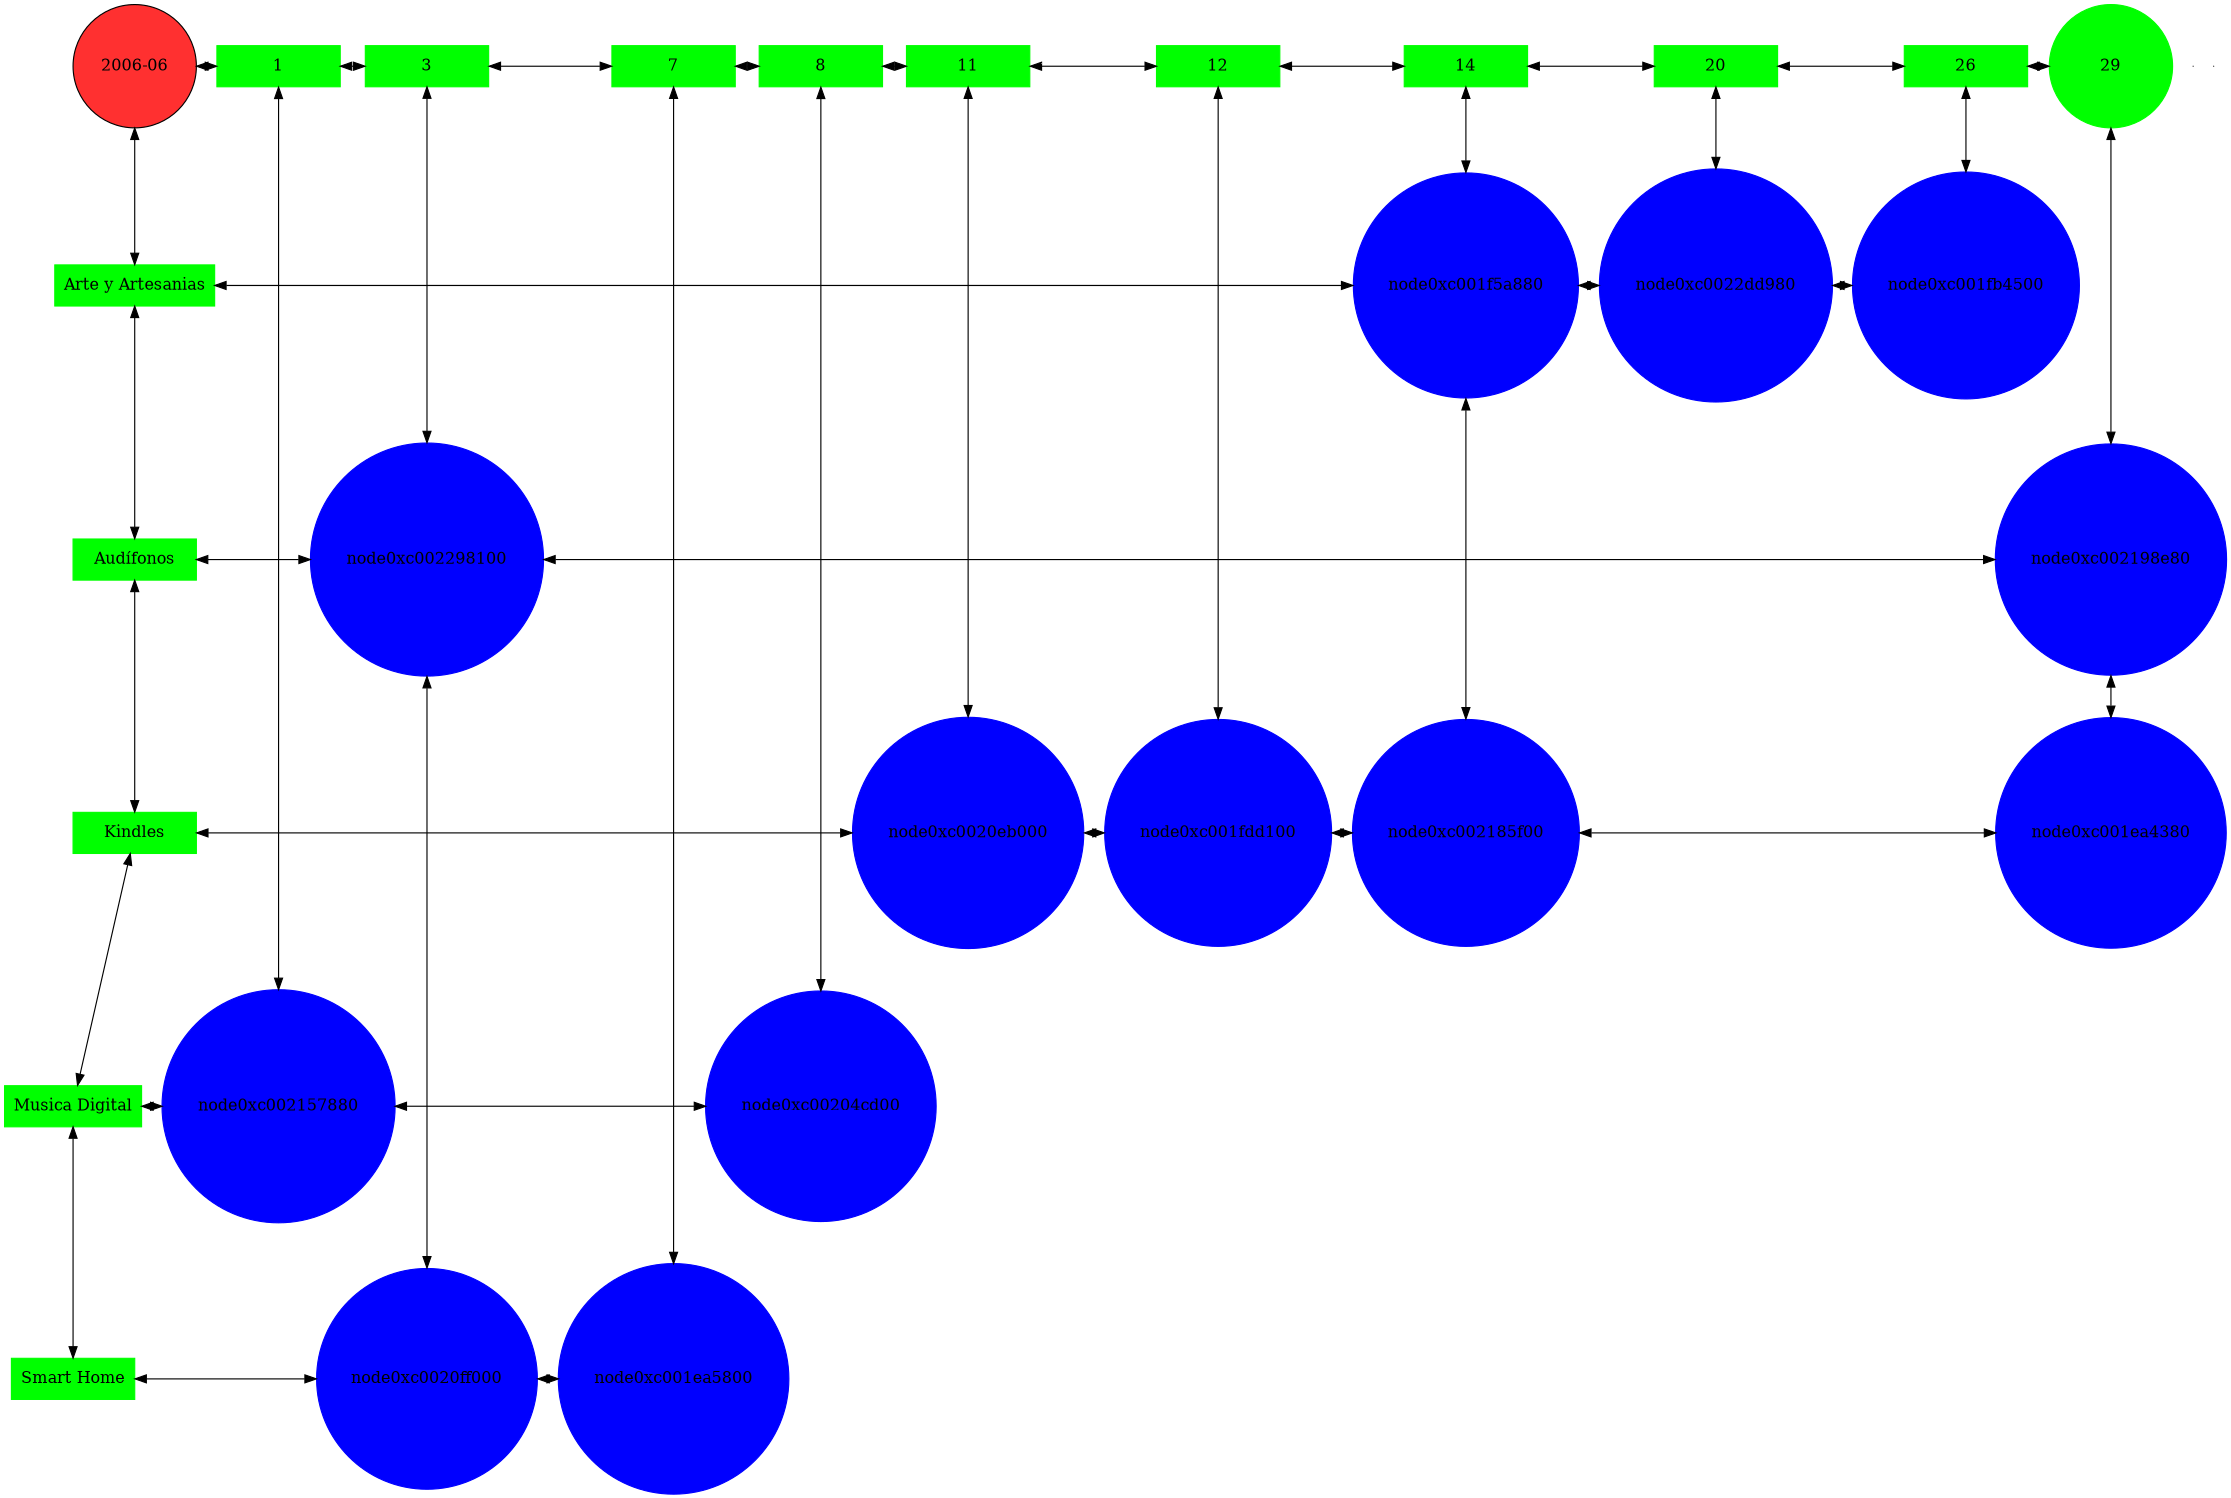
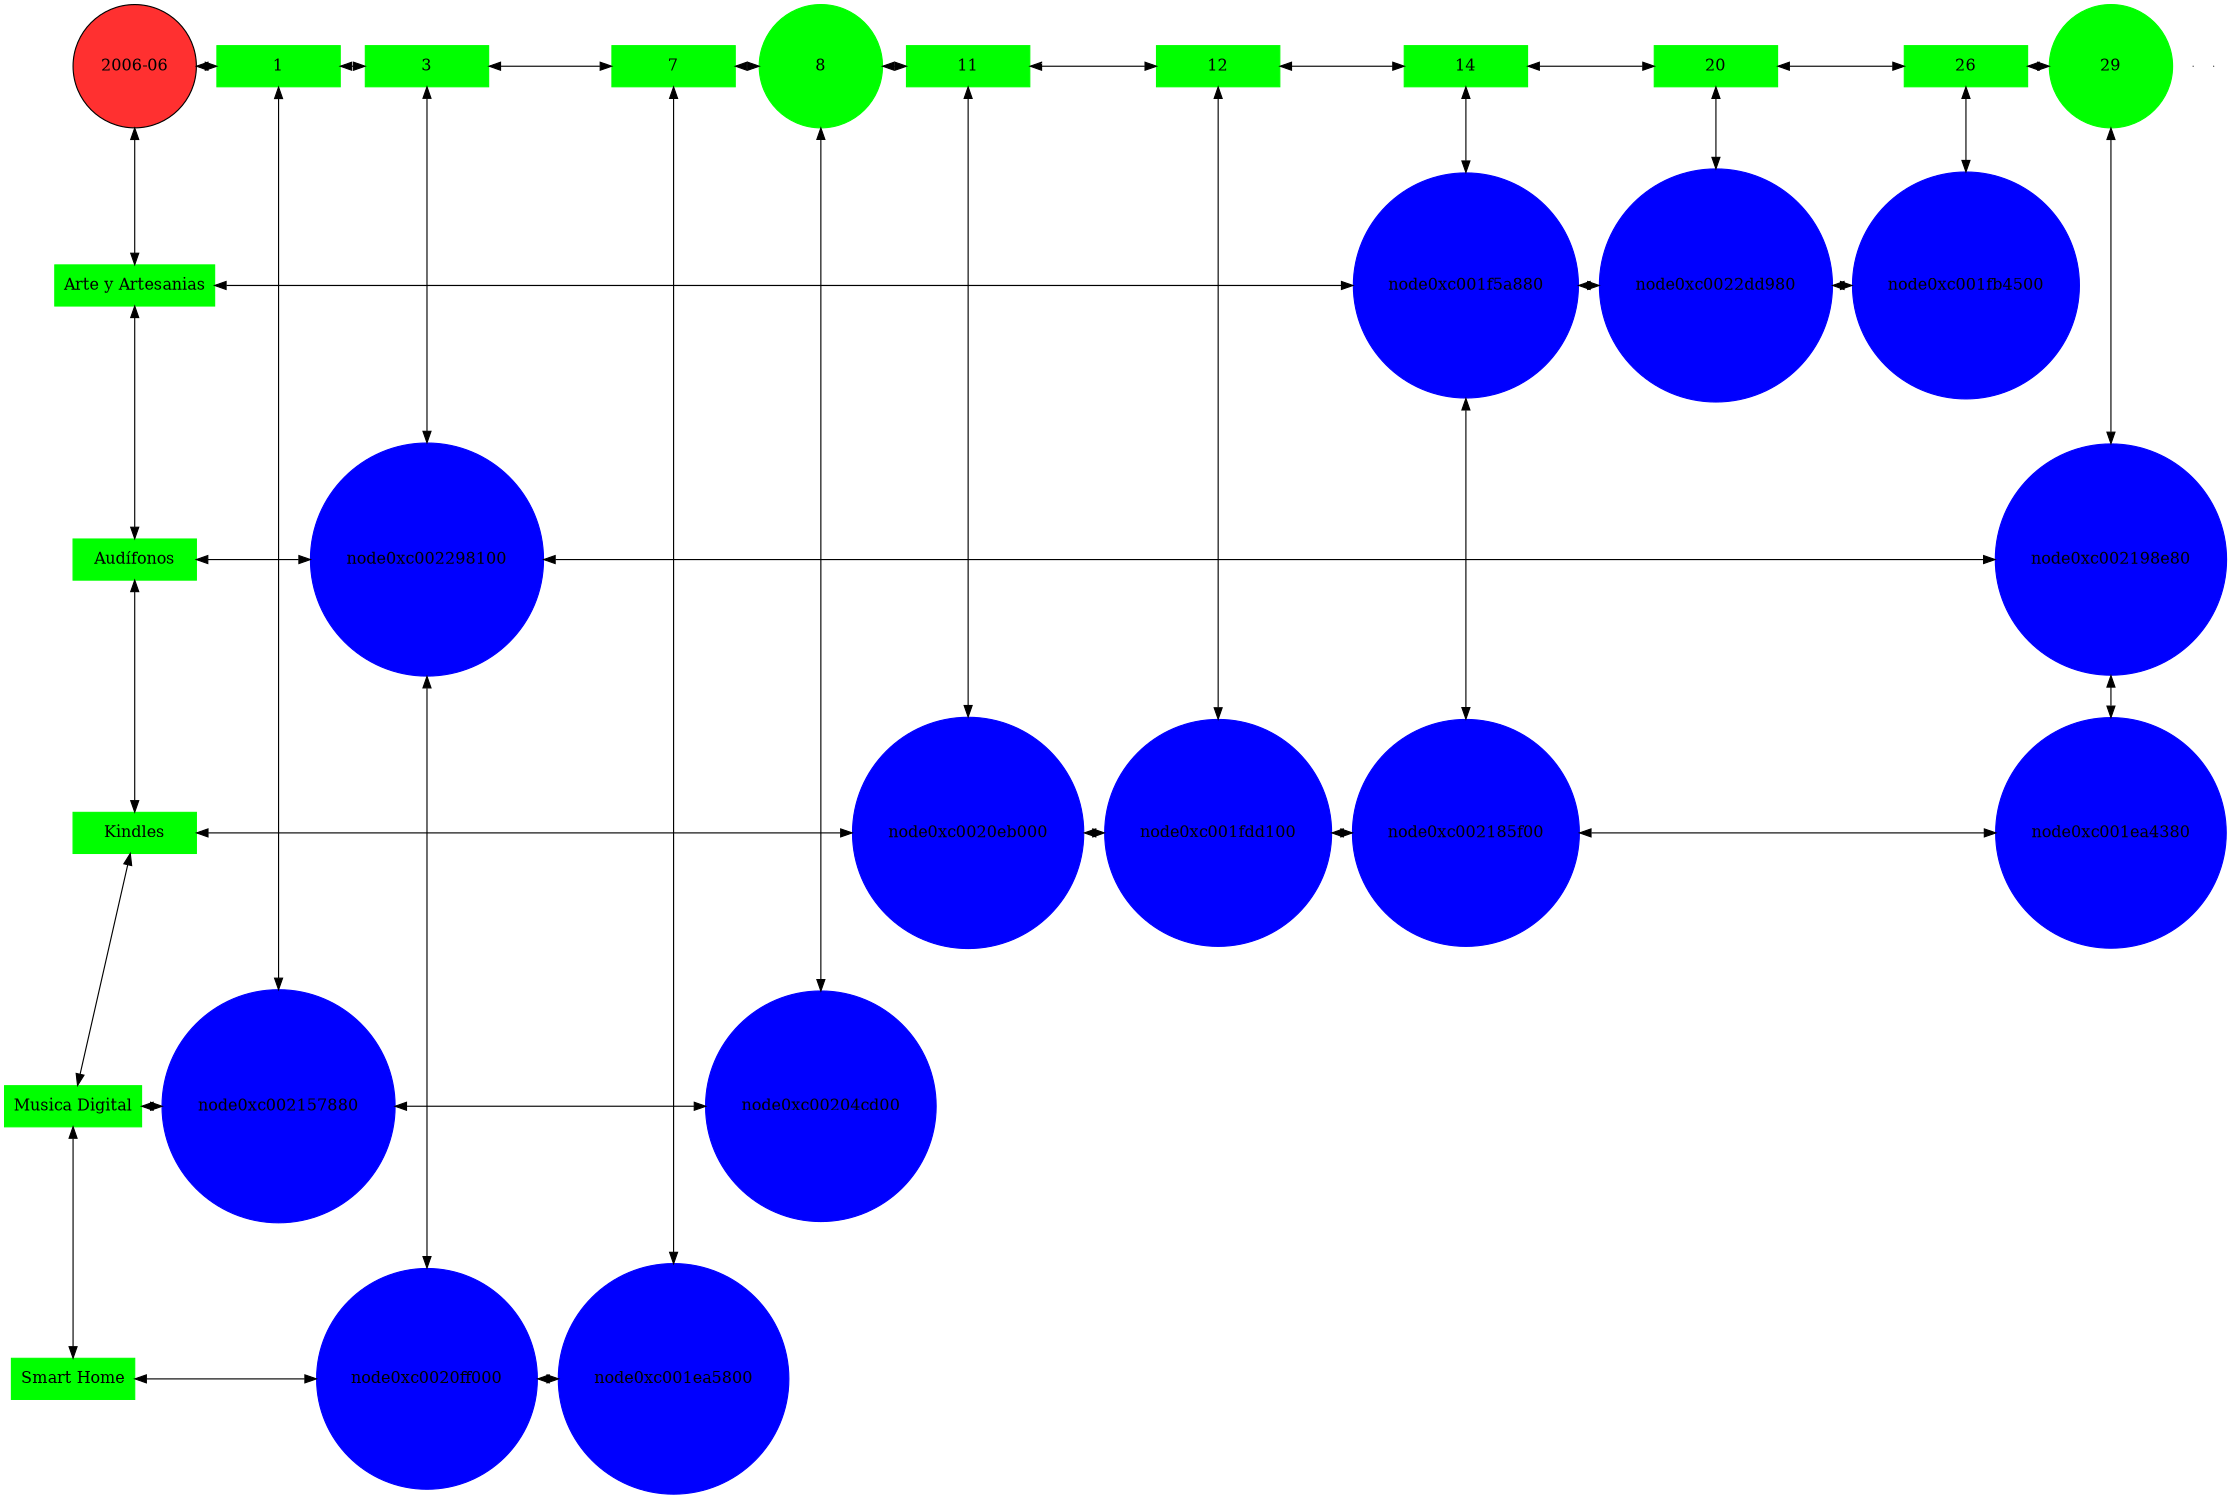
node "8": shape box -> circle
